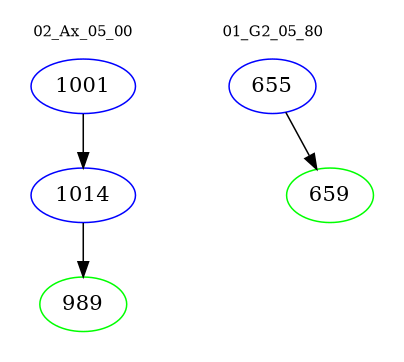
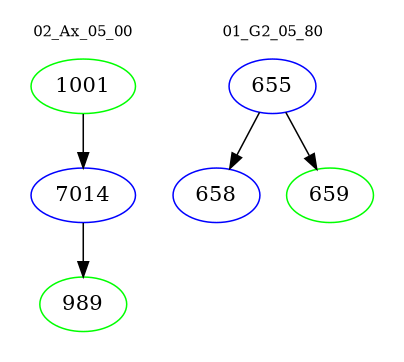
node "1001": color blue -> green
node "1014": label "1014" -> "7014"
node "658": added
